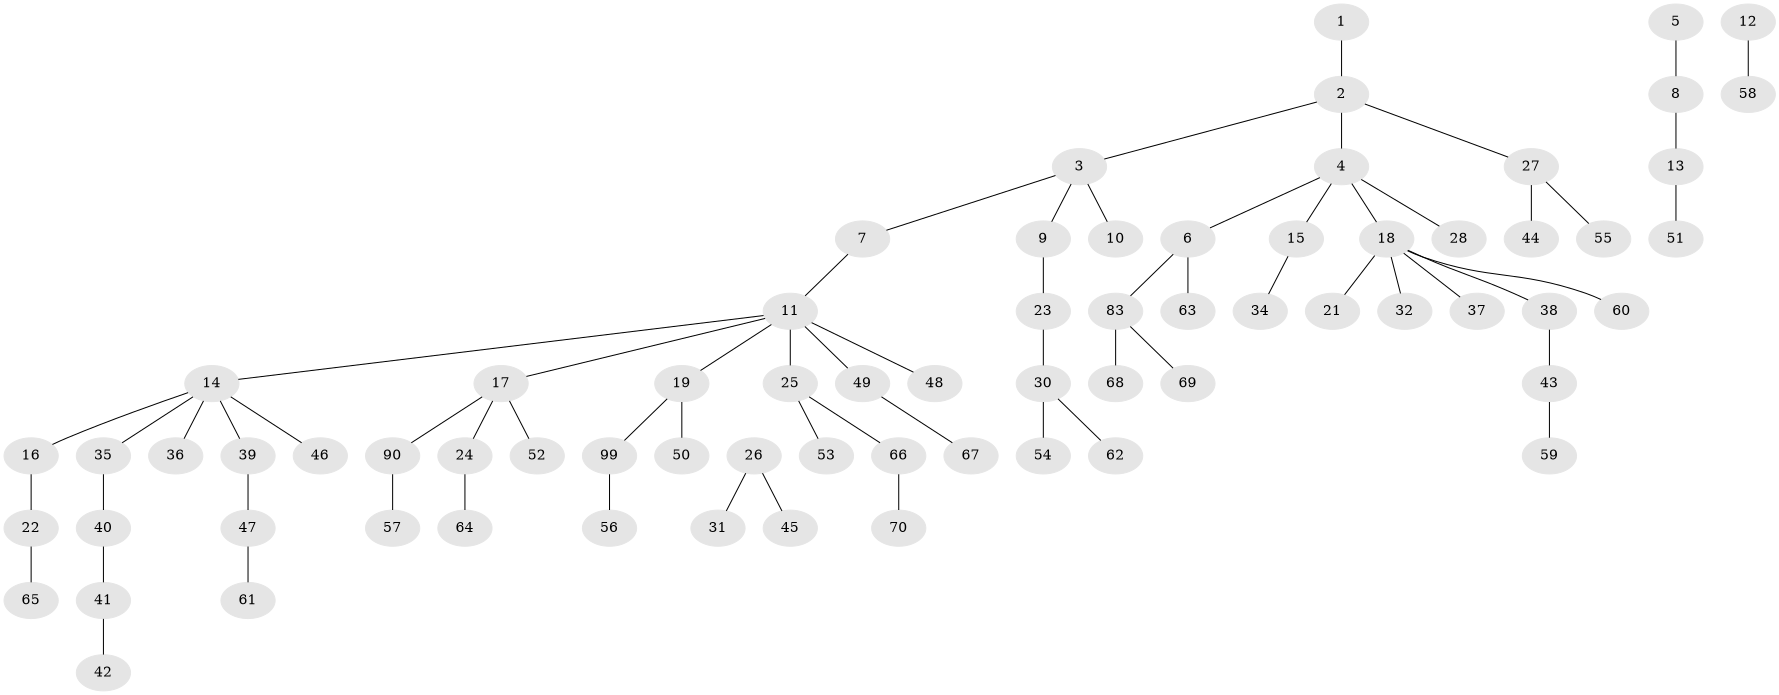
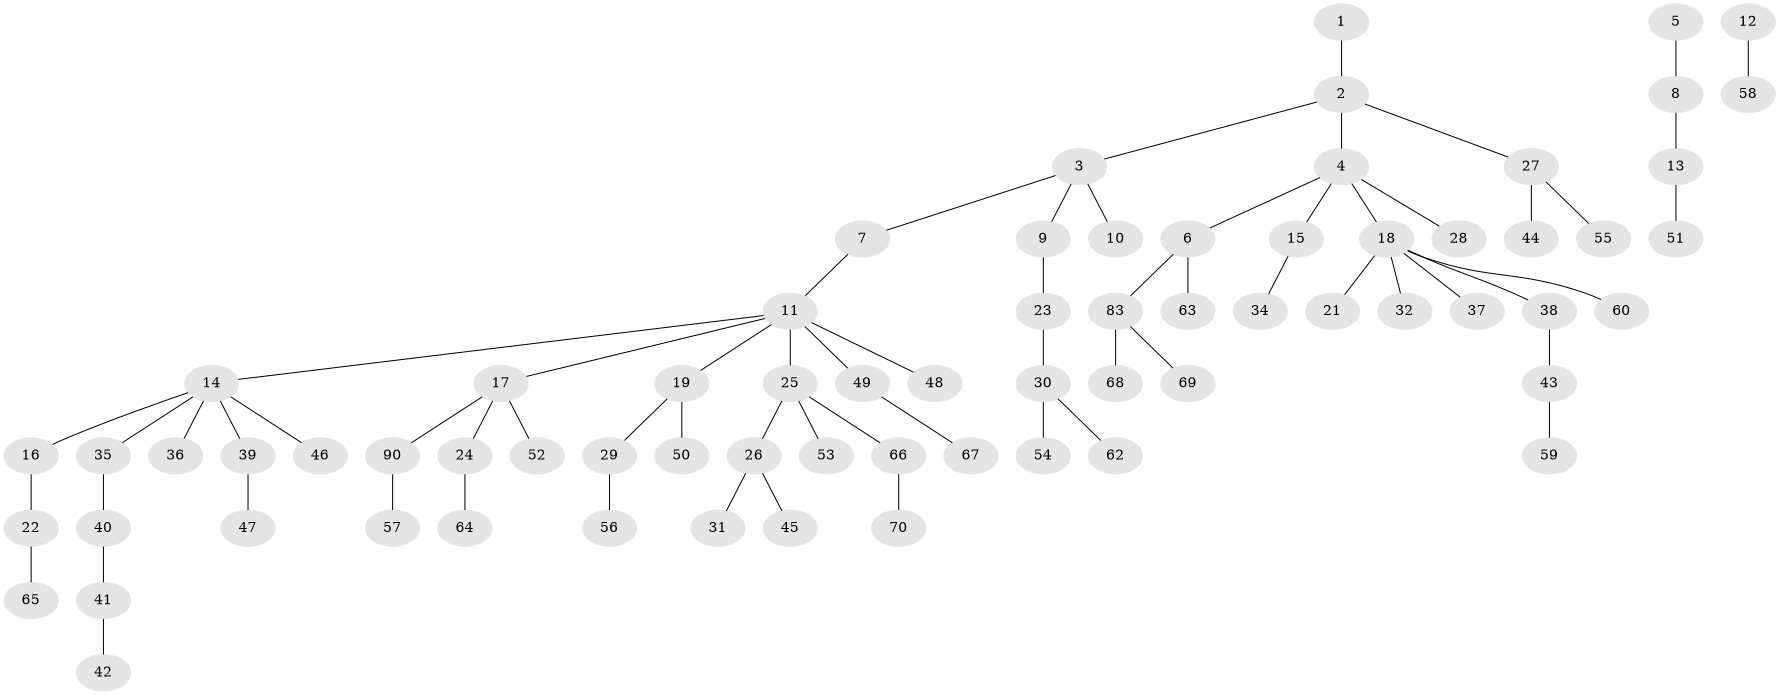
edge "25" -- "26": added
node "99": label "99" -> "29"
node "61": removed
